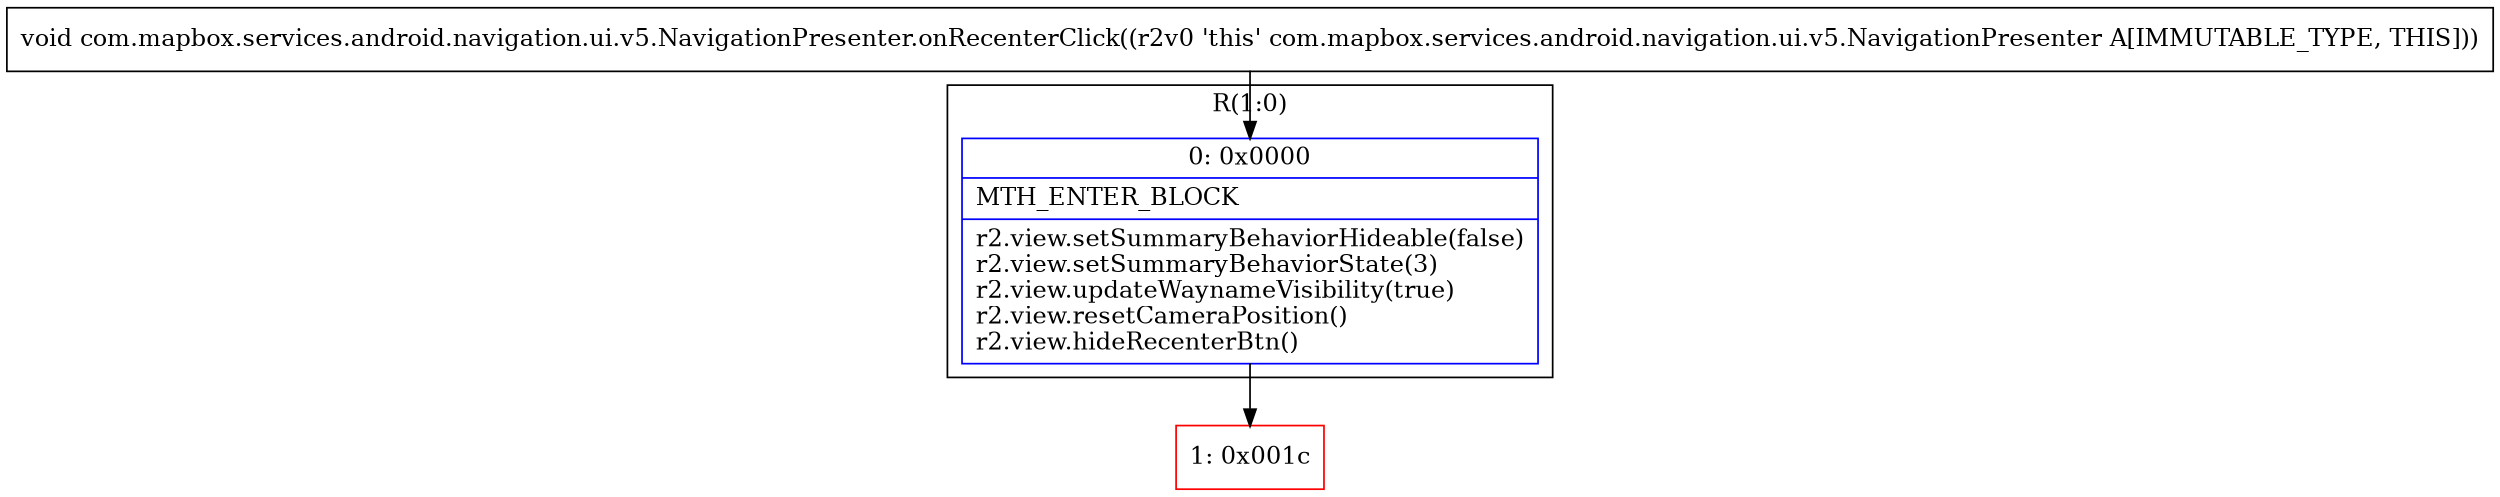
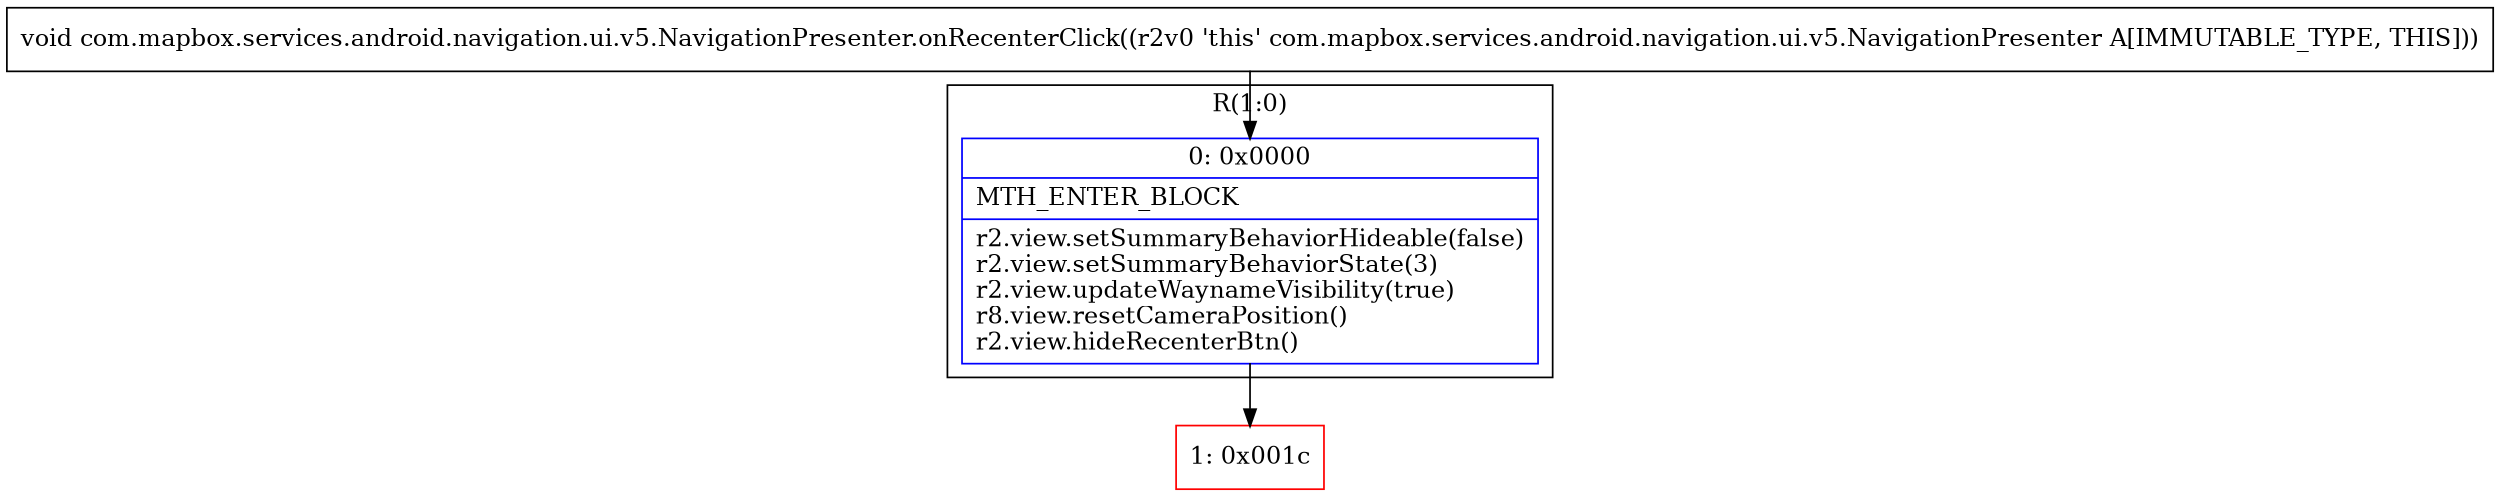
node "0: 0x0000": text "r2.view.resetCameraPosition()" -> "r8.view.resetCameraPosition()"
